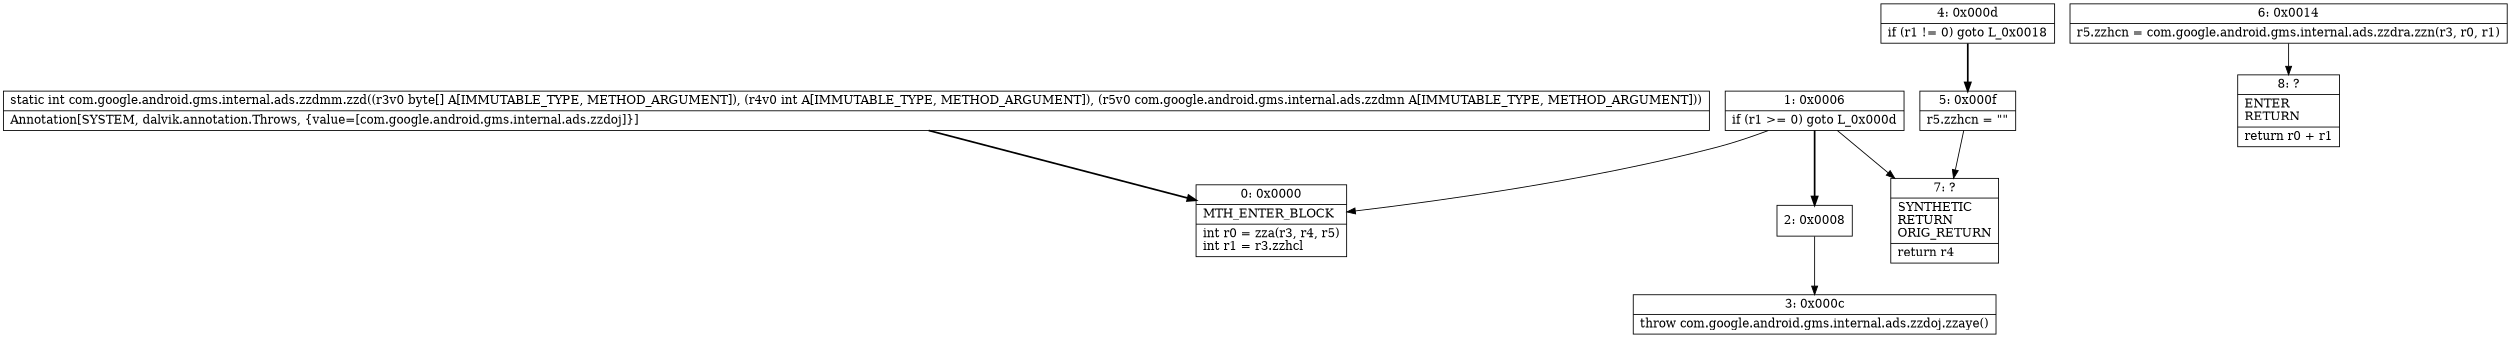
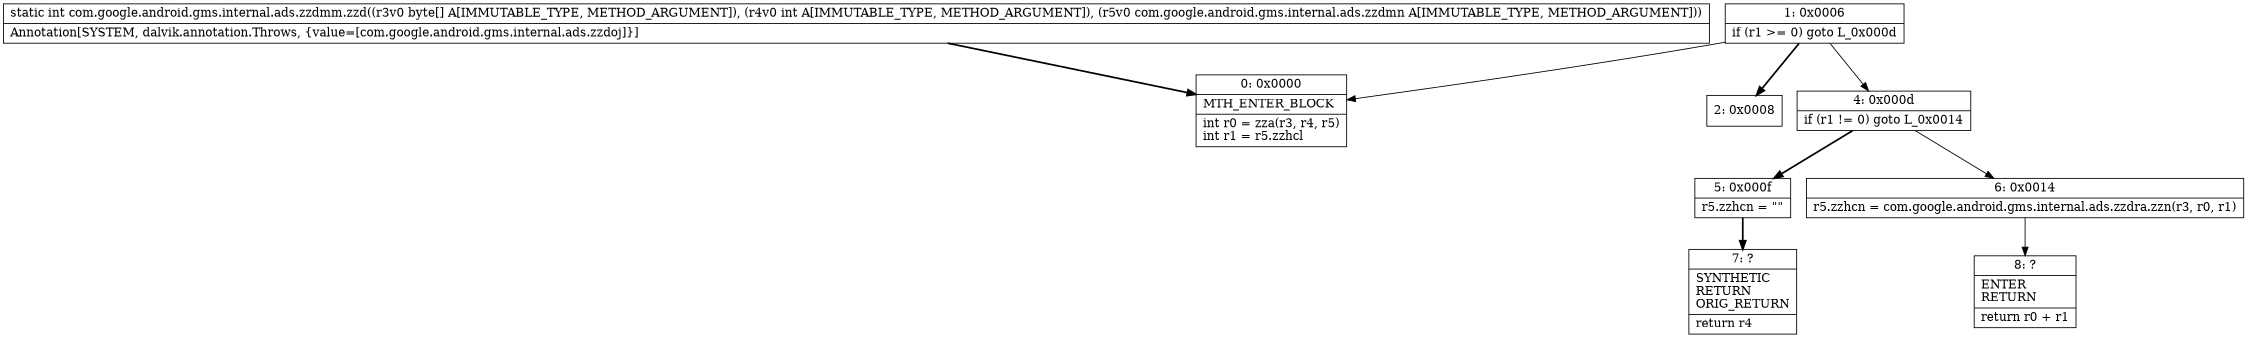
node "4: 0x000d": text "if (r1 != 0) goto L_0x0018" -> "if (r1 != 0) goto L_0x0014"
edge "5: 0x000f" -> "7: ?": style solid -> bold
edge "1: 0x0006" -> "7: ?": now "1: 0x0006" -> "4: 0x000d"
edge "4: 0x000d" -> "6: 0x0014": added
node "0: 0x0000": text "int r1 = r3.zzhcl" -> "int r1 = r5.zzhcl"
node "3: 0x000c": removed
